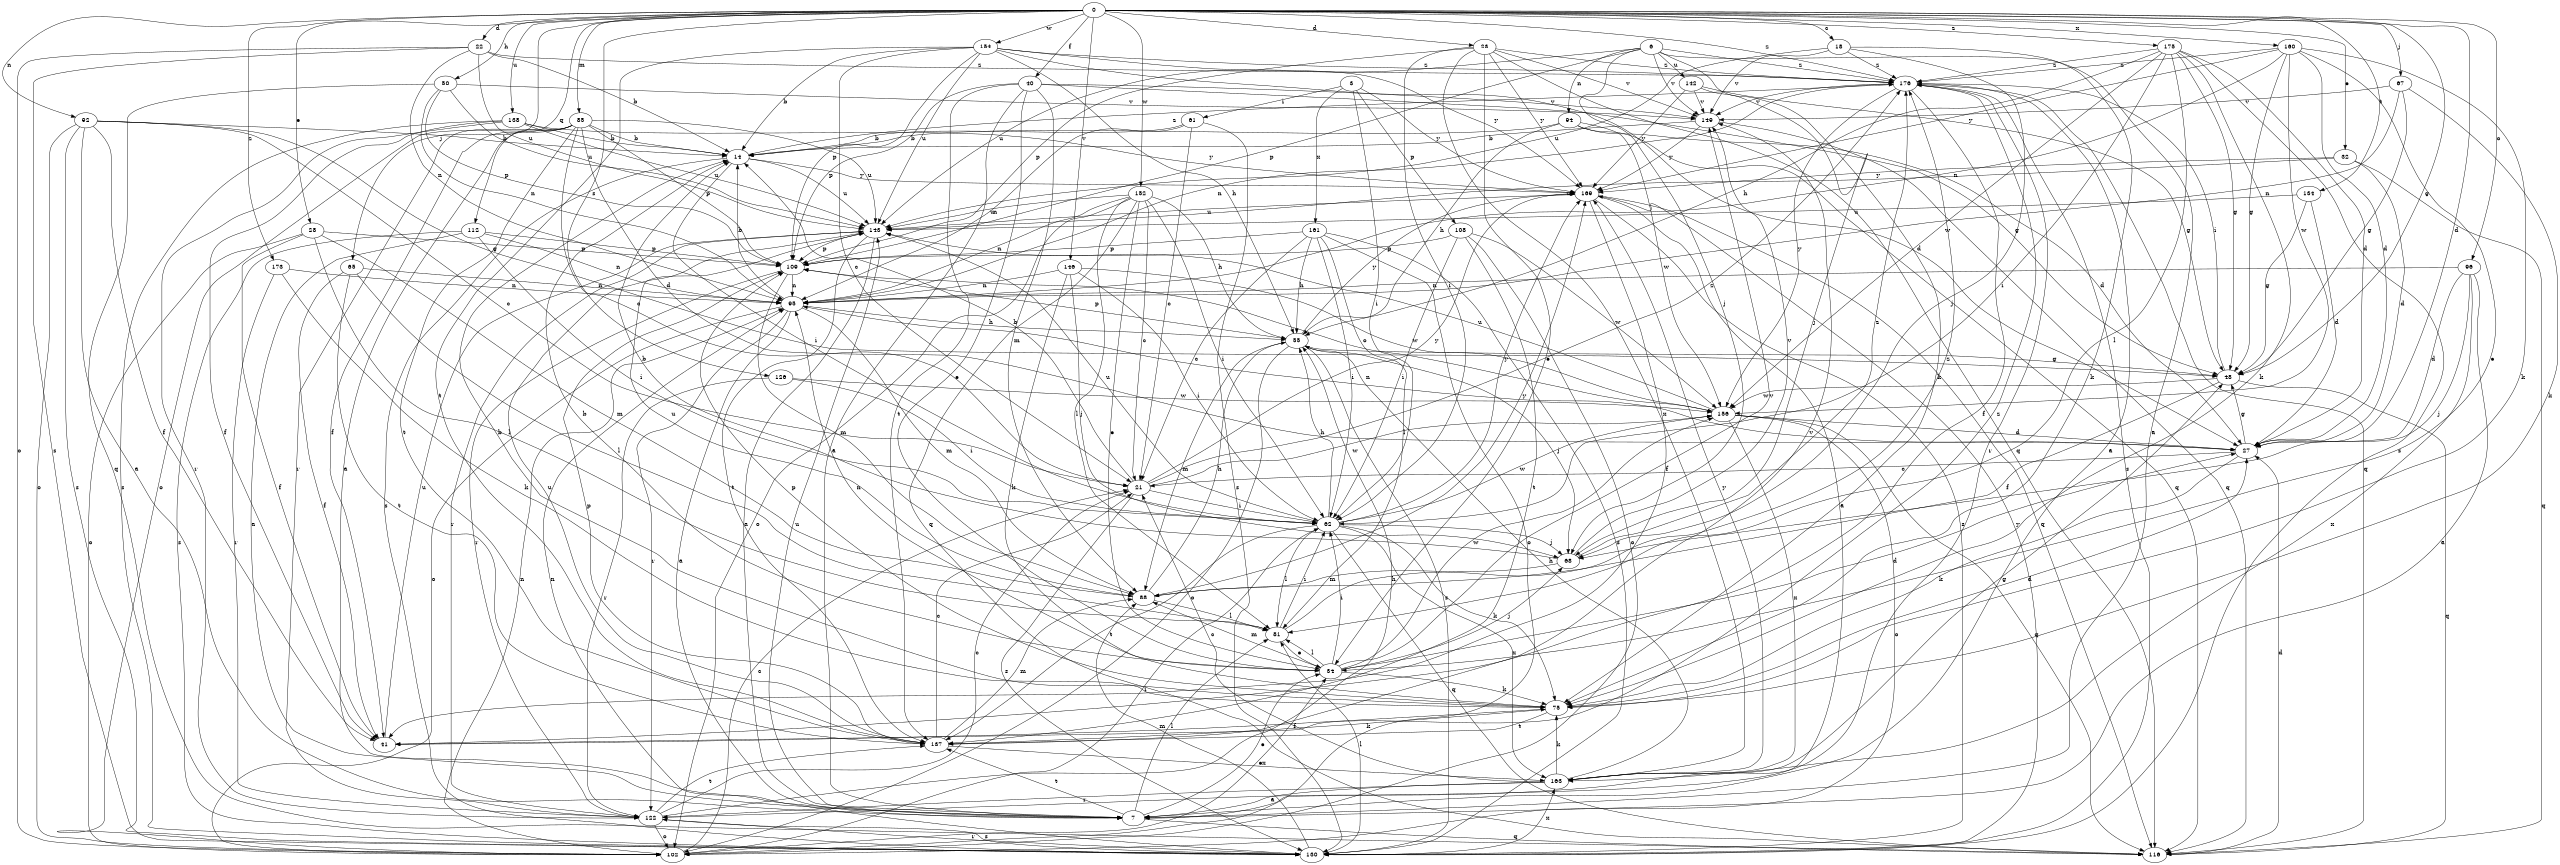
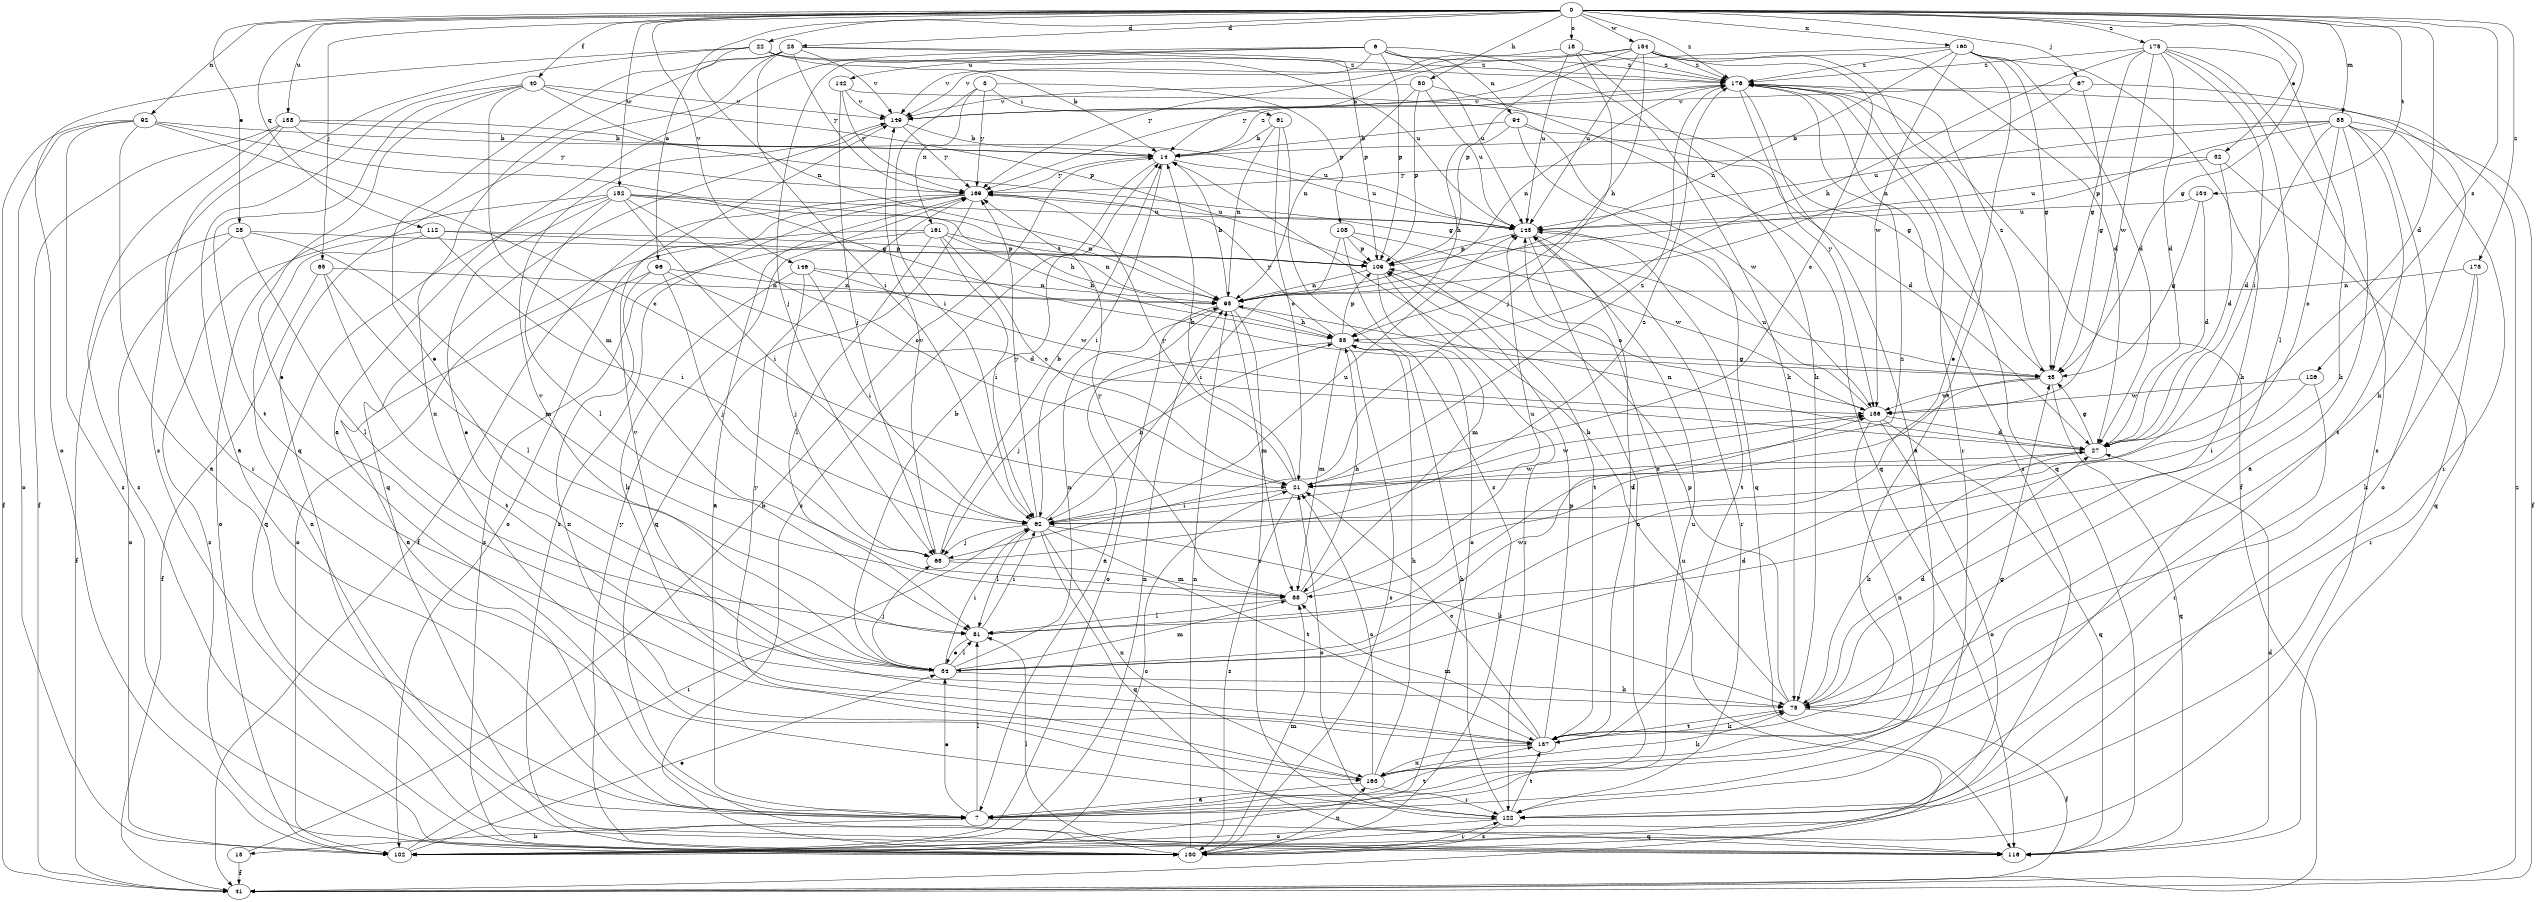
edge "48" -> "176": label "i" -> "z"
edge "161" -> "109": label "p" -> "t"
edge "55" -> "102": now "169" -> "102"
node "13": added
